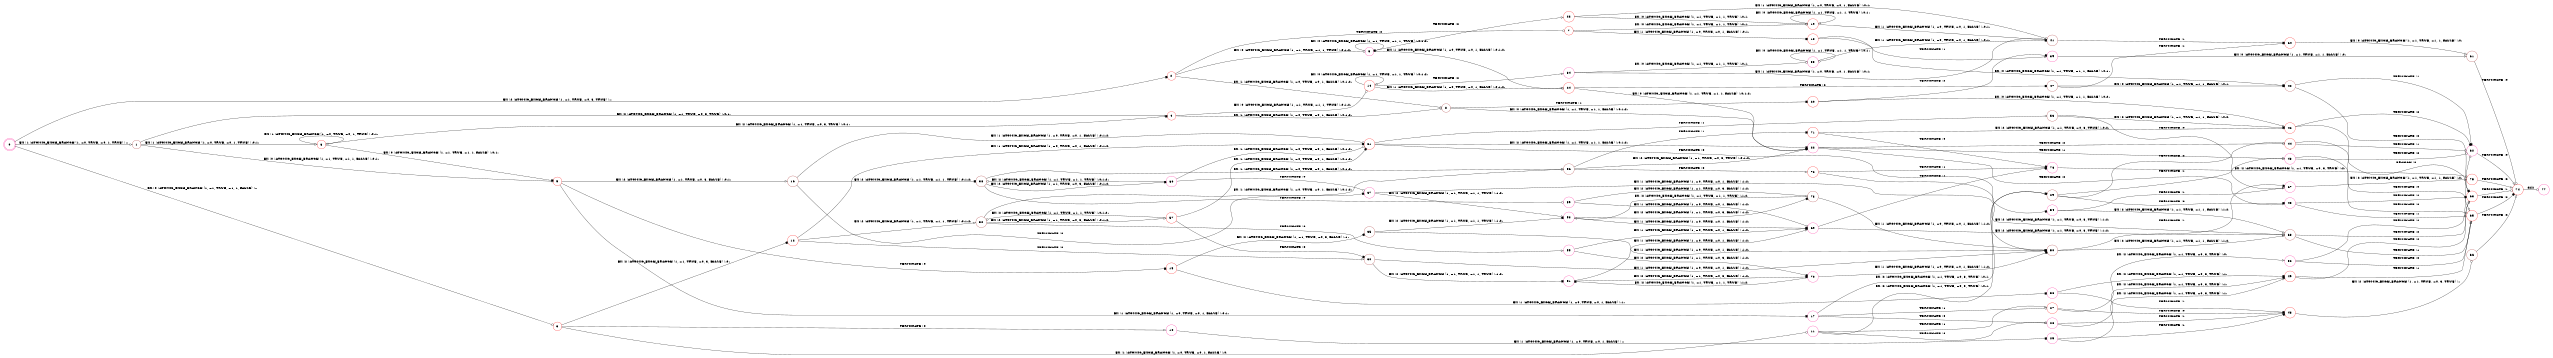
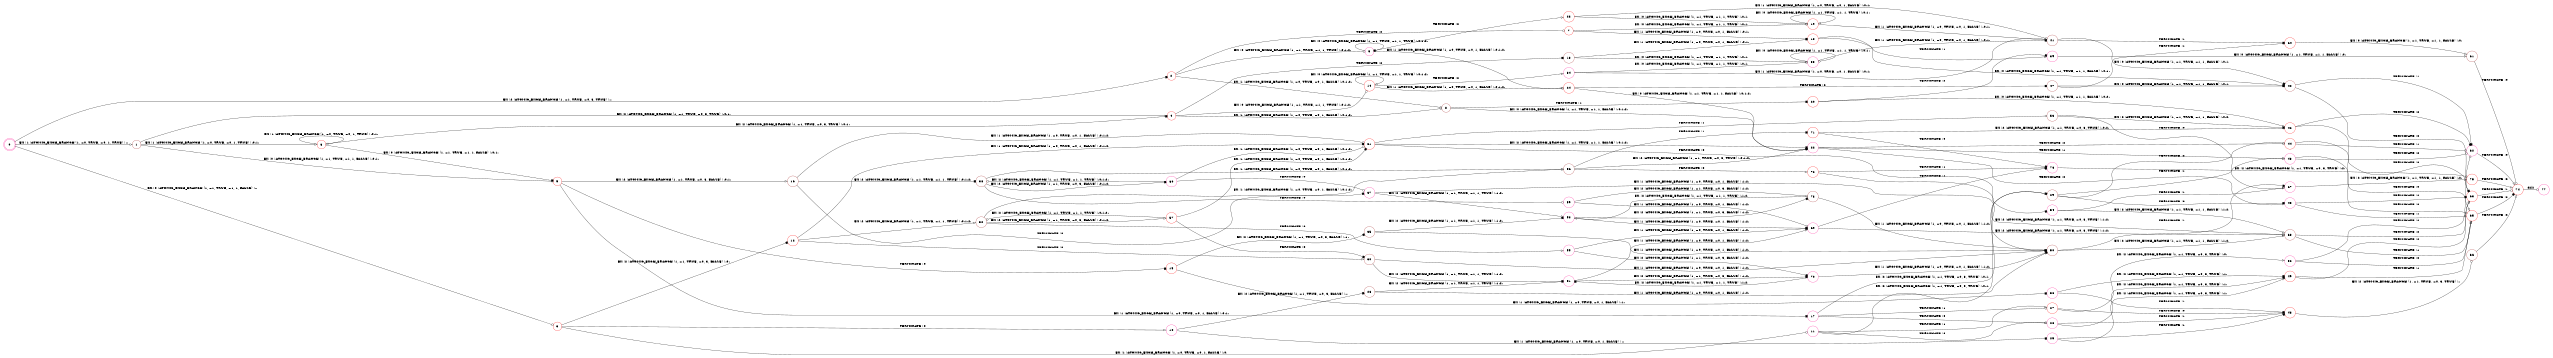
node "13": added
edge "41" -> "40": added, label "EX !0 !ATOMIC_EXCH_BRANCH (1, +1, TRUE, +1, 1, FALSE) !:0:1:"
edge "44" -> "63": label "BRANCH !0" -> "TERMINATE !0"
node "26": added
